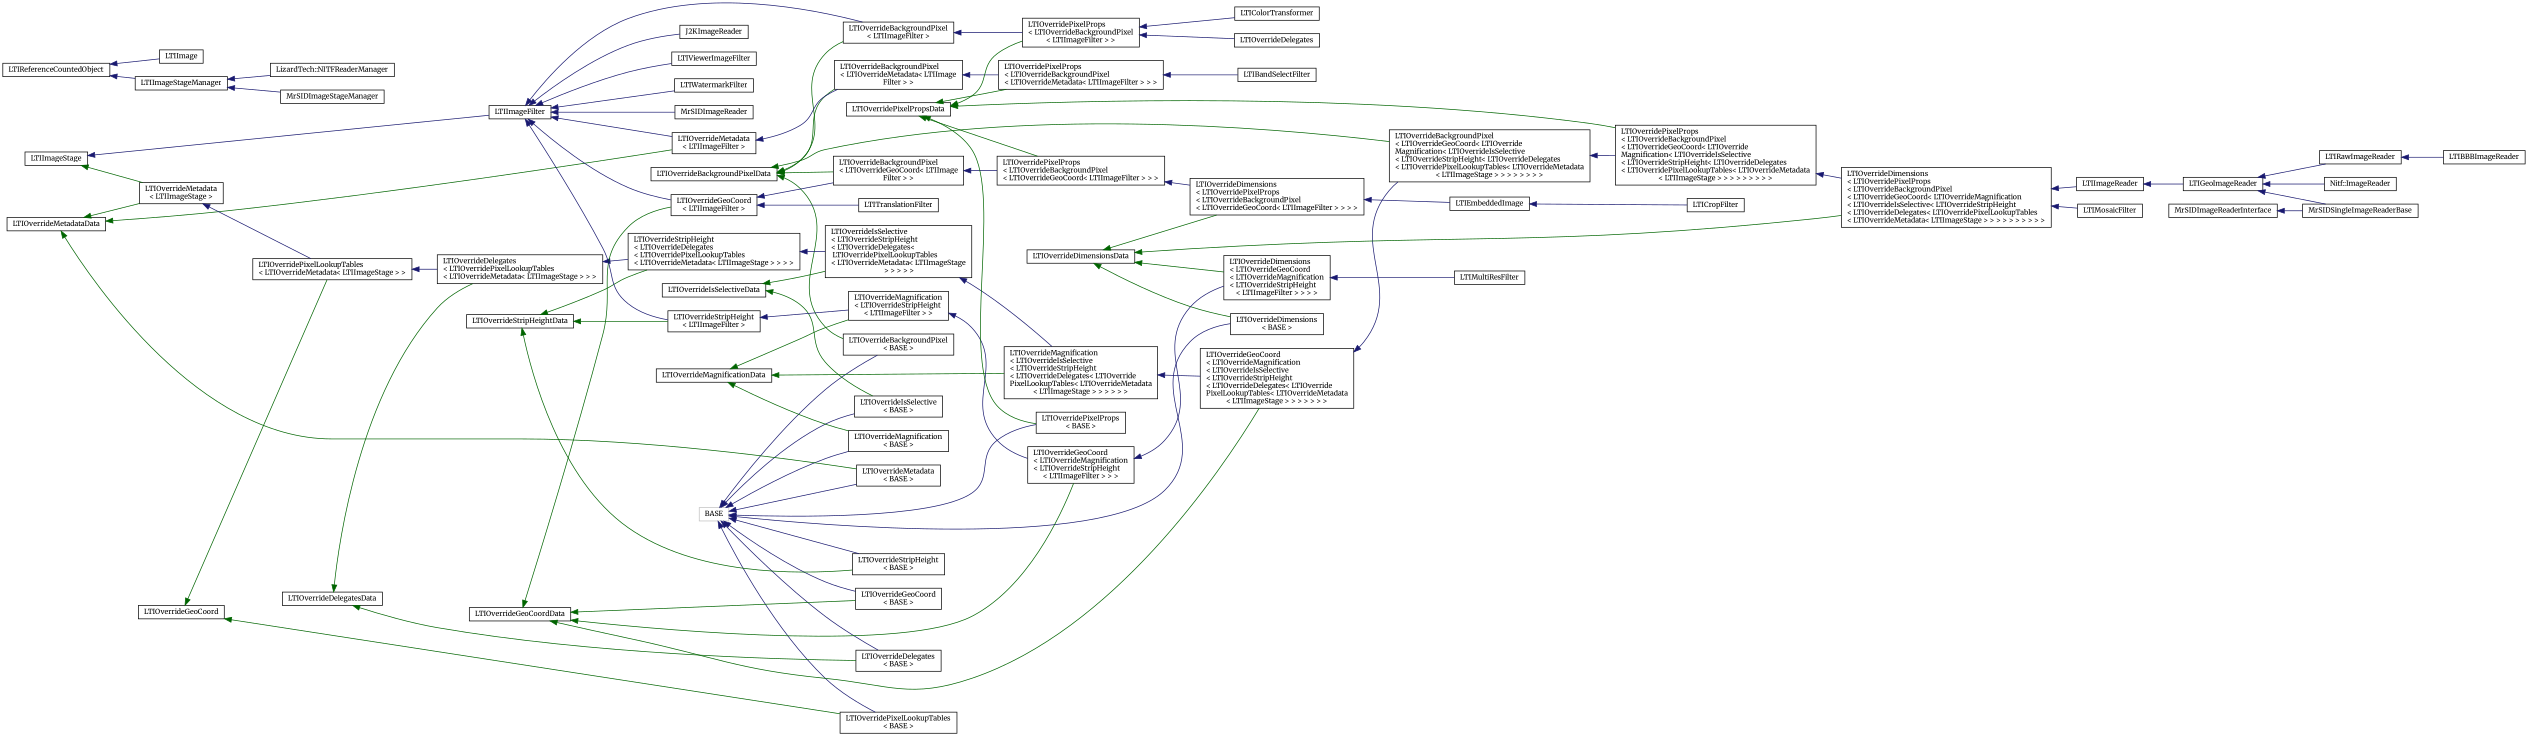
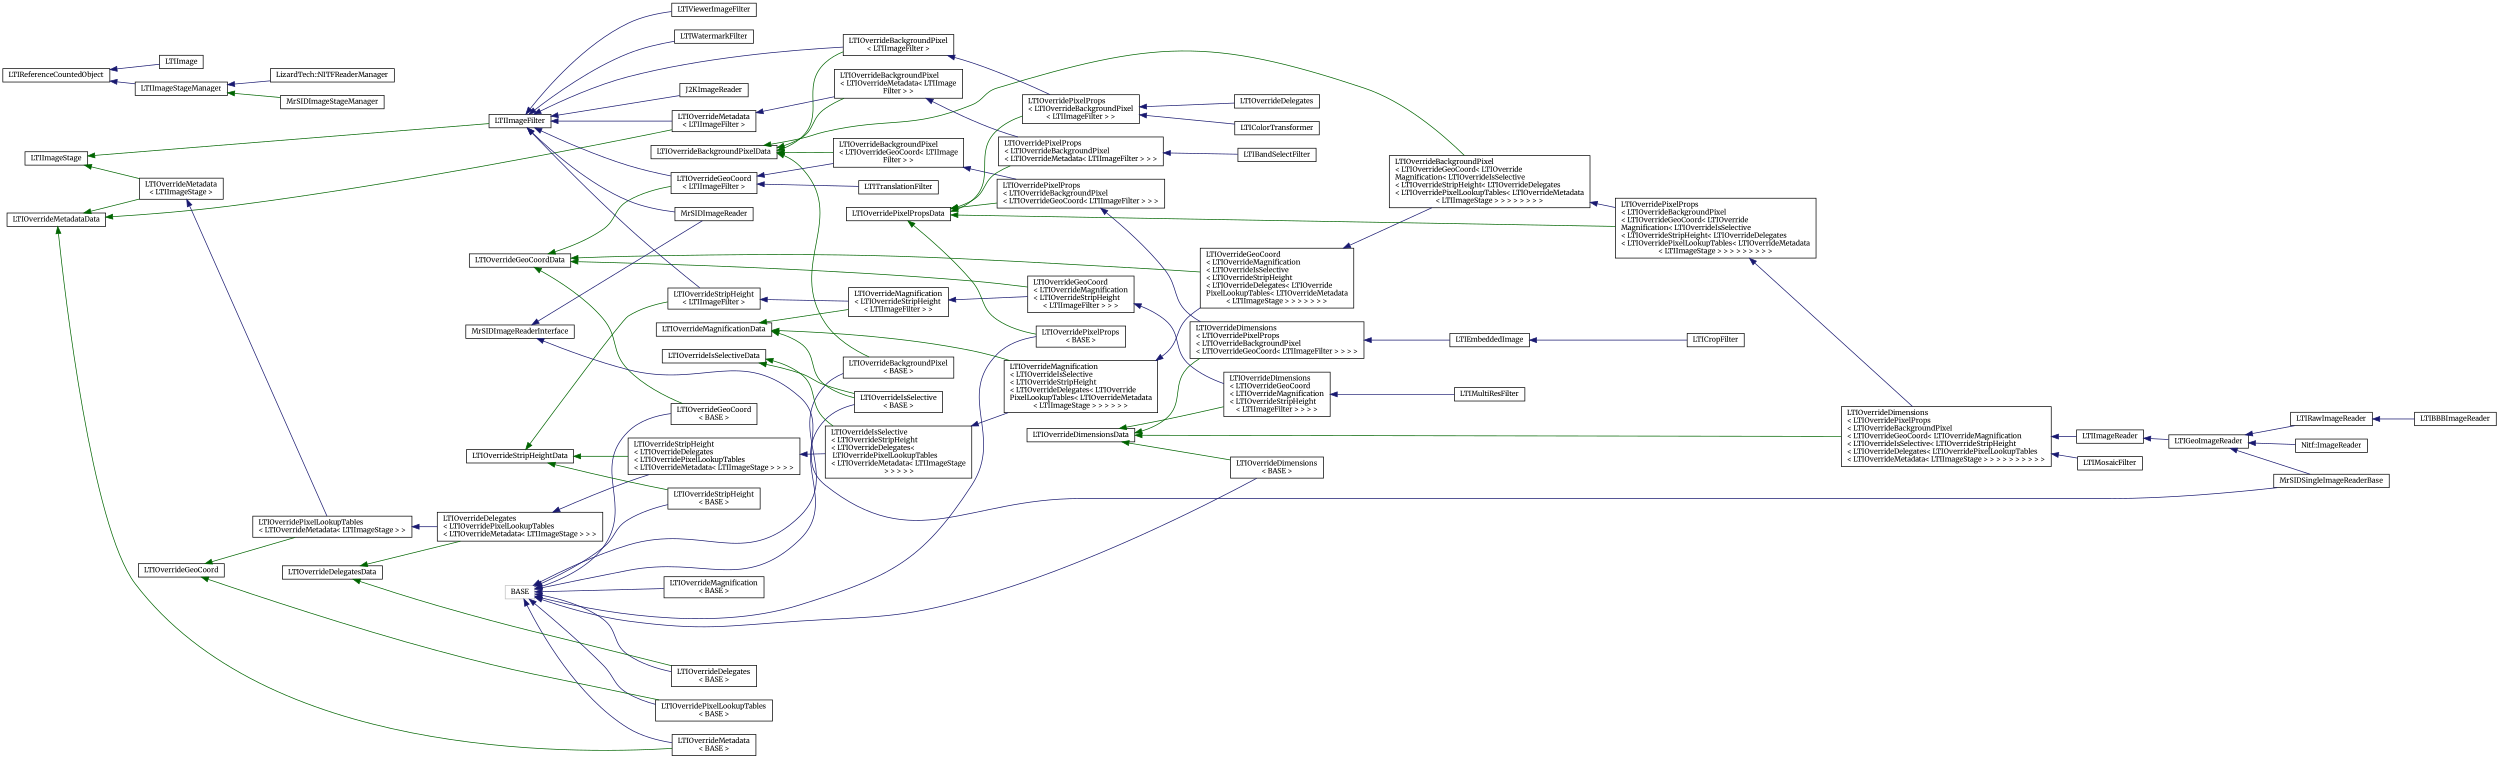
edge "MrSIDImageStageManager" -> "LTIImageStageManager": color midnightblue -> darkgreen
edge "LTIImageFilter" -> "LTIImageStage": color midnightblue -> darkgreen
edge "MrSIDImageReader" -> "MrSIDImageReaderInterface": added
edge "LTIOverrideMagnification < BASE >" -> "LTIOverrideMagnificationData": now "LTIOverrideIsSelective < BASE >" -> "LTIOverrideMagnificationData"
